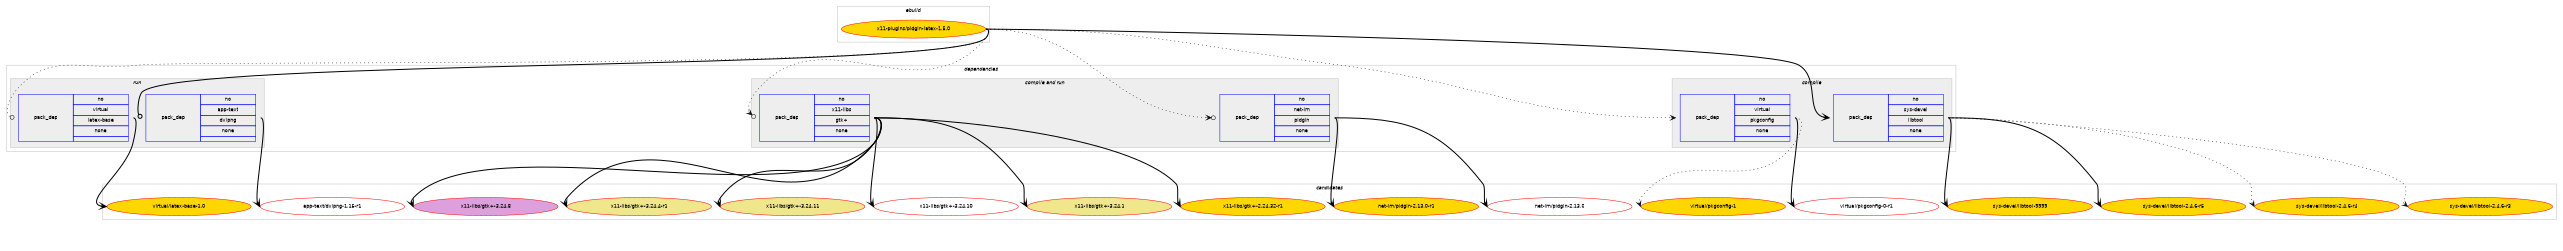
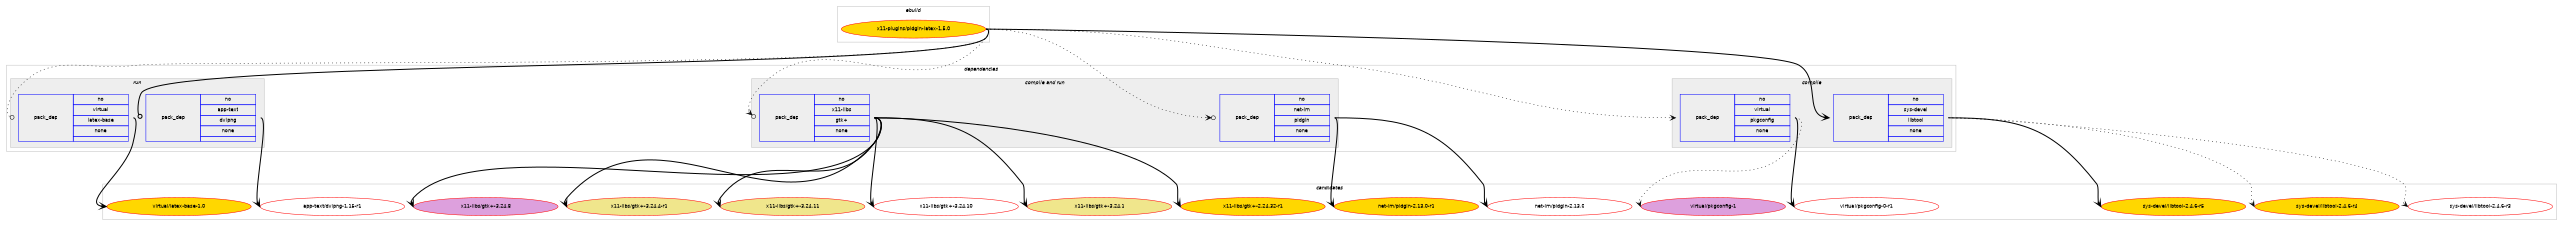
node "virtual/pkgconfig-1": fillcolor gold -> plum
node "sys-devel/libtool-9999": removed
node "sys-devel/libtool-2.4.6-r3": fillcolor gold -> white
